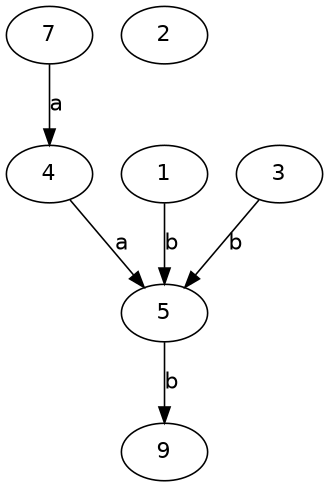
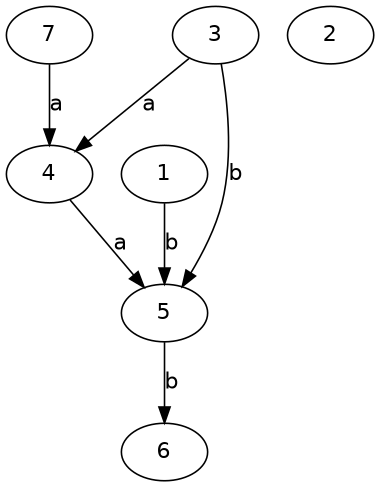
edge "3" -> "4": added, label "a"
node "9": label "9" -> "6"
